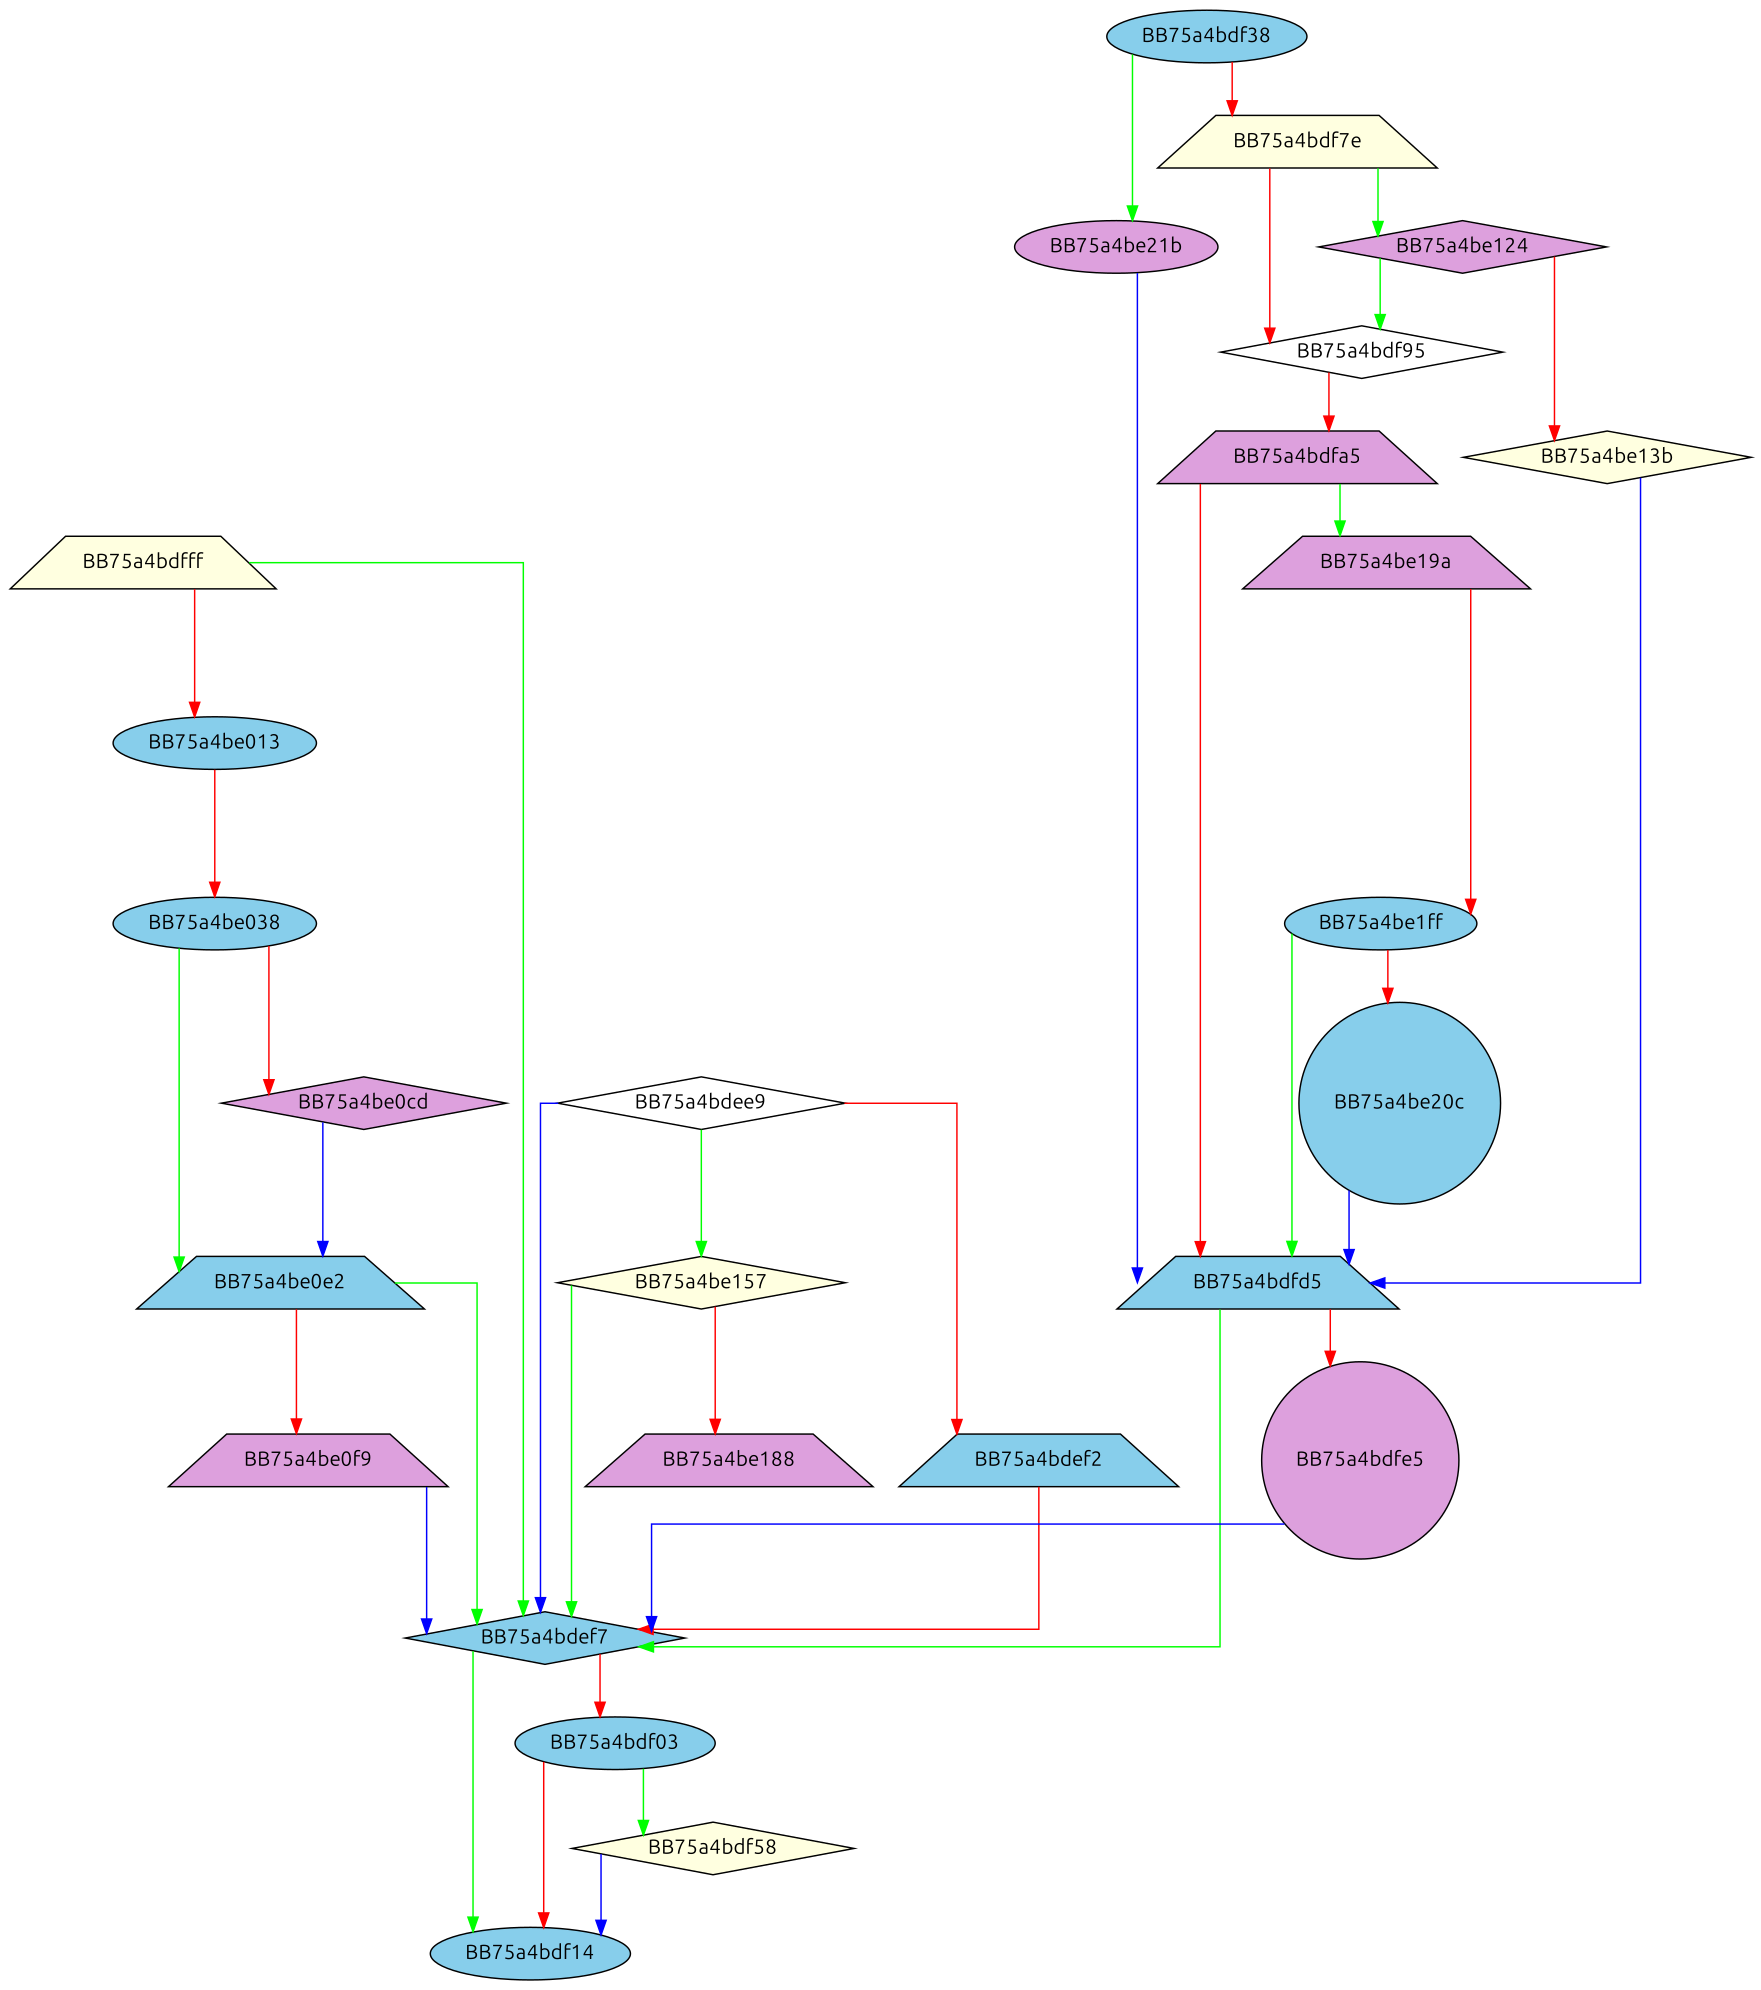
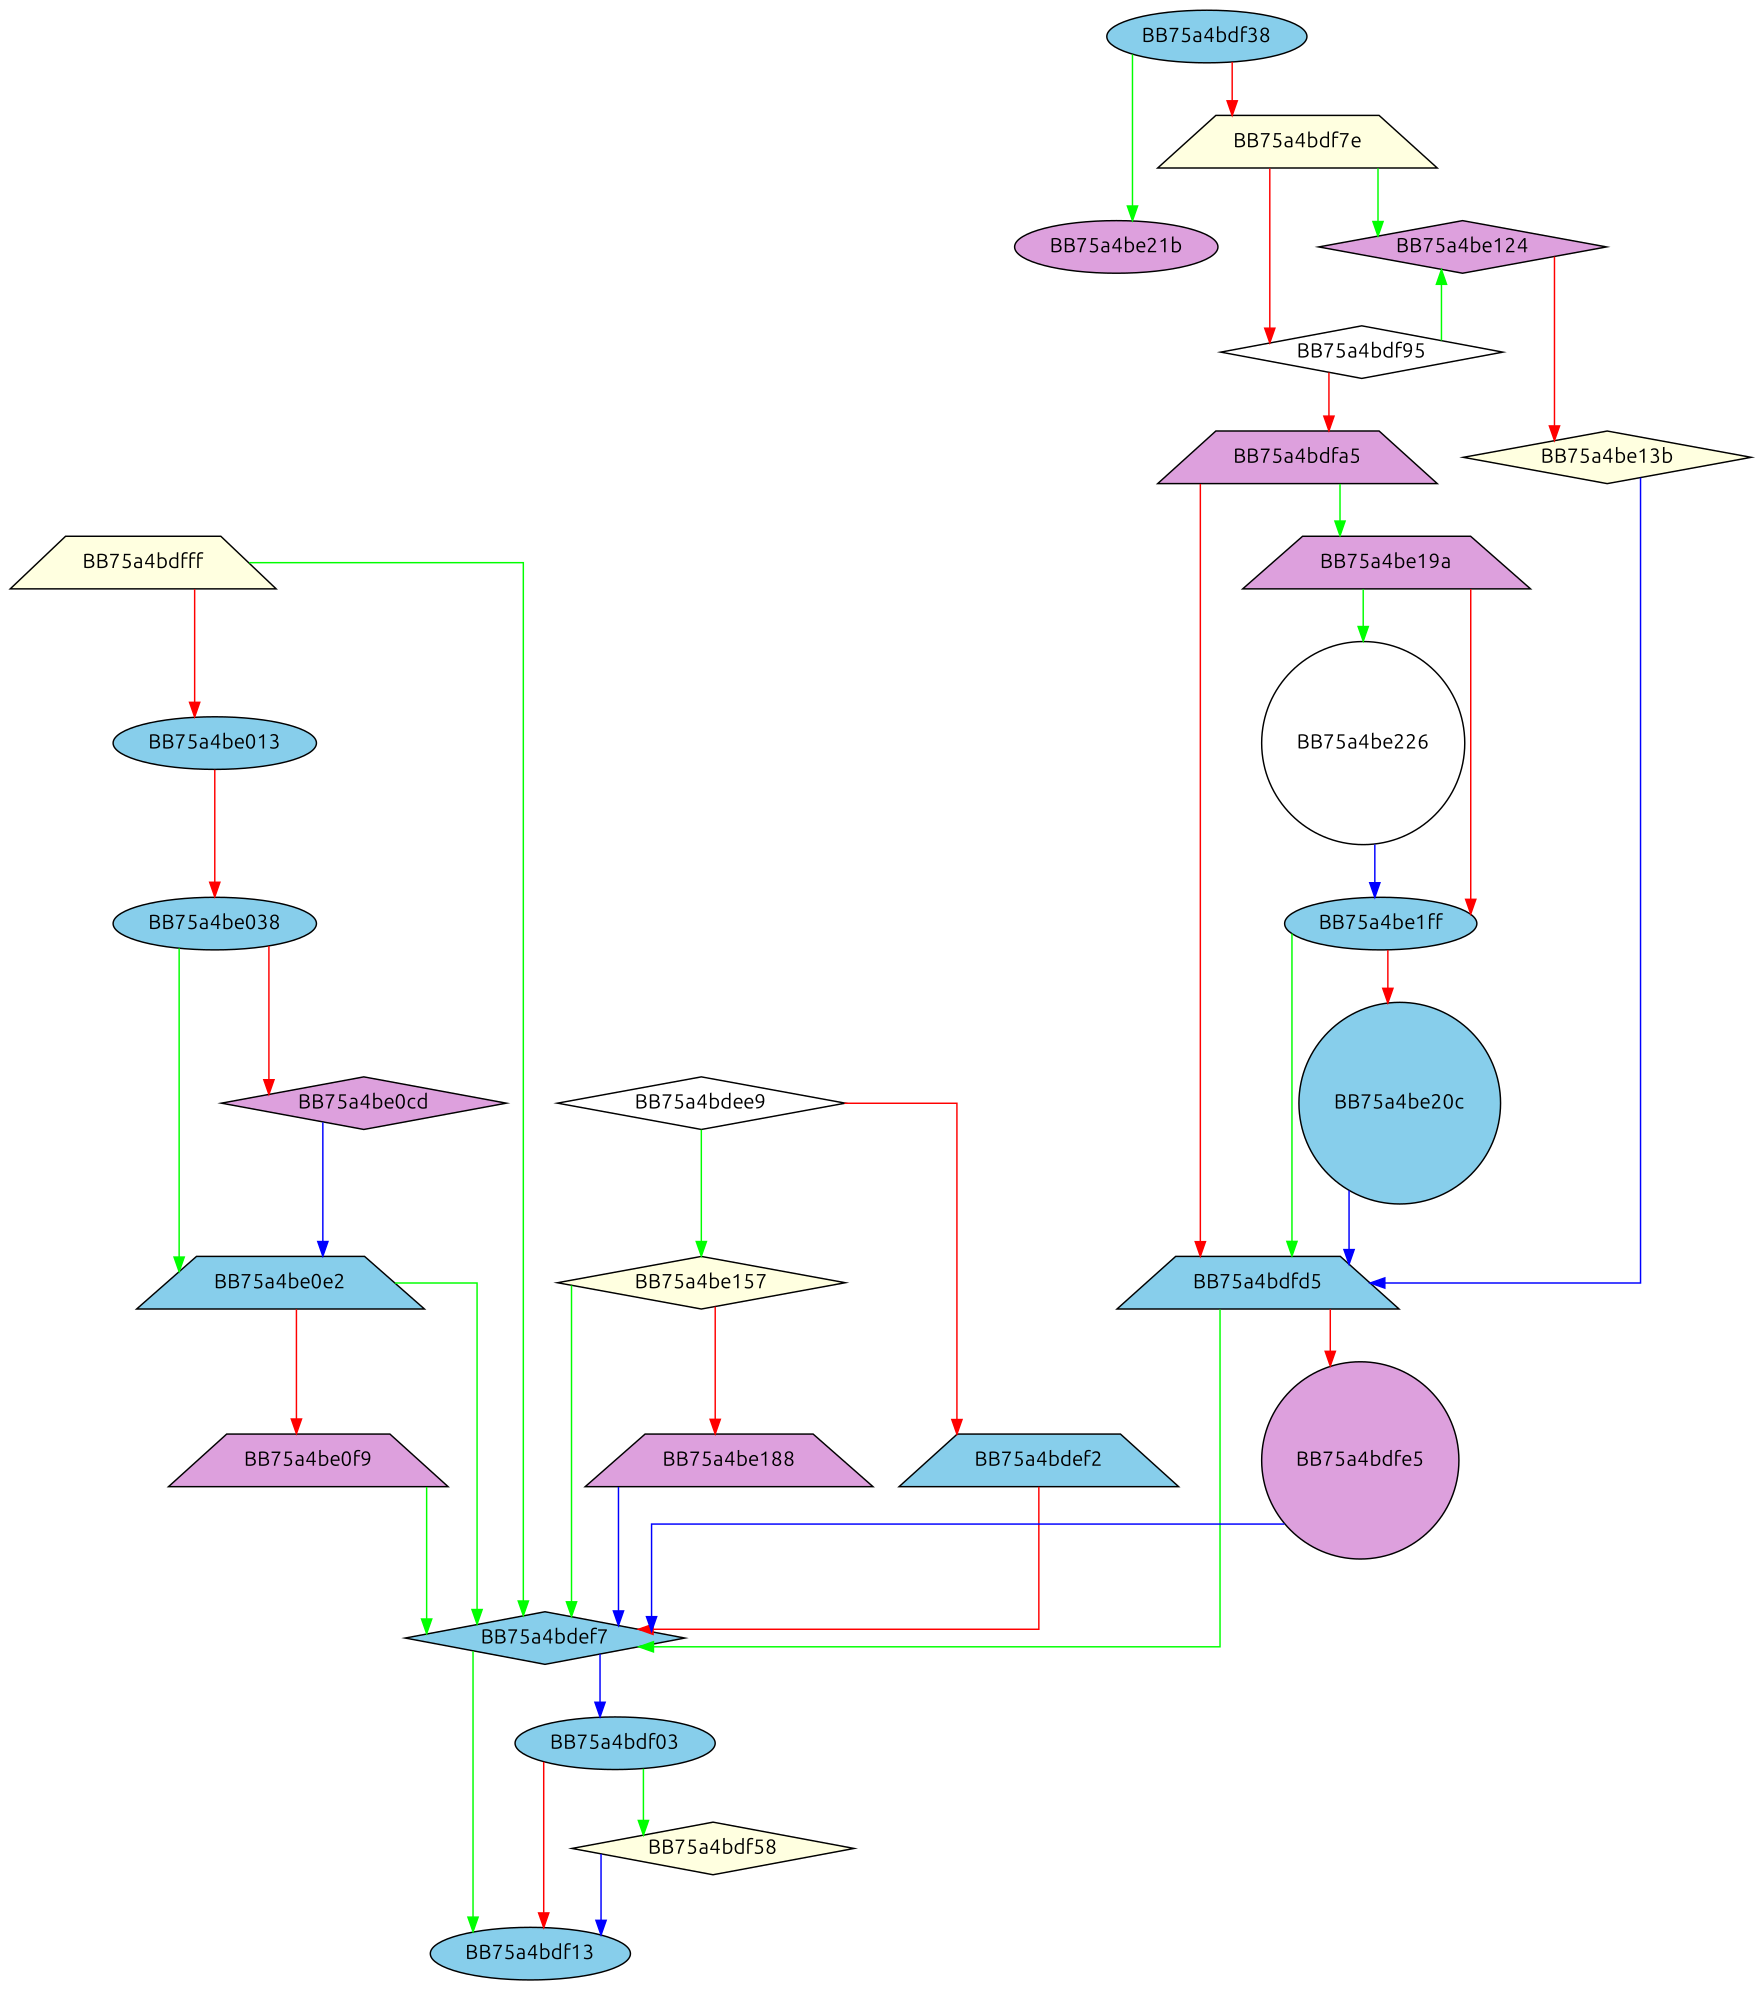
edge "BB75a4be124" -> "BB75a4bdf95": reversed
node "BB75a4be226": added
edge "BB75a4be21b" -> "BB75a4bdfd5": removed
edge "BB75a4bdee9" -> "BB75a4bdef7": now "BB75a4be188" -> "BB75a4bdef7"
edge "BB75a4be0f9" -> "BB75a4bdef7": color blue -> green
edge "BB75a4bdef7" -> "BB75a4bdf03": color red -> blue
node "BB75a4bdf14": label "BB75a4bdf14" -> "BB75a4bdf13"
